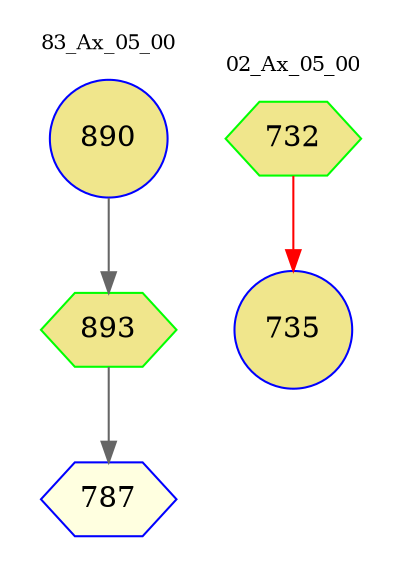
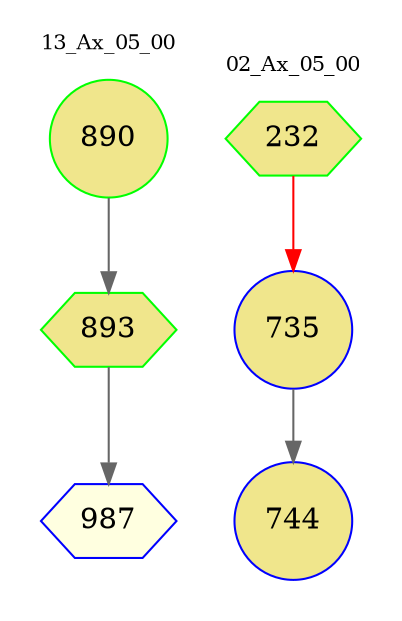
cluster "83_Ax_05_00": label "83_Ax_05_00" -> "13_Ax_05_00"
node "890": color blue -> green
node "732": label "732" -> "232"
node "787": label "787" -> "987"
node "744": added
